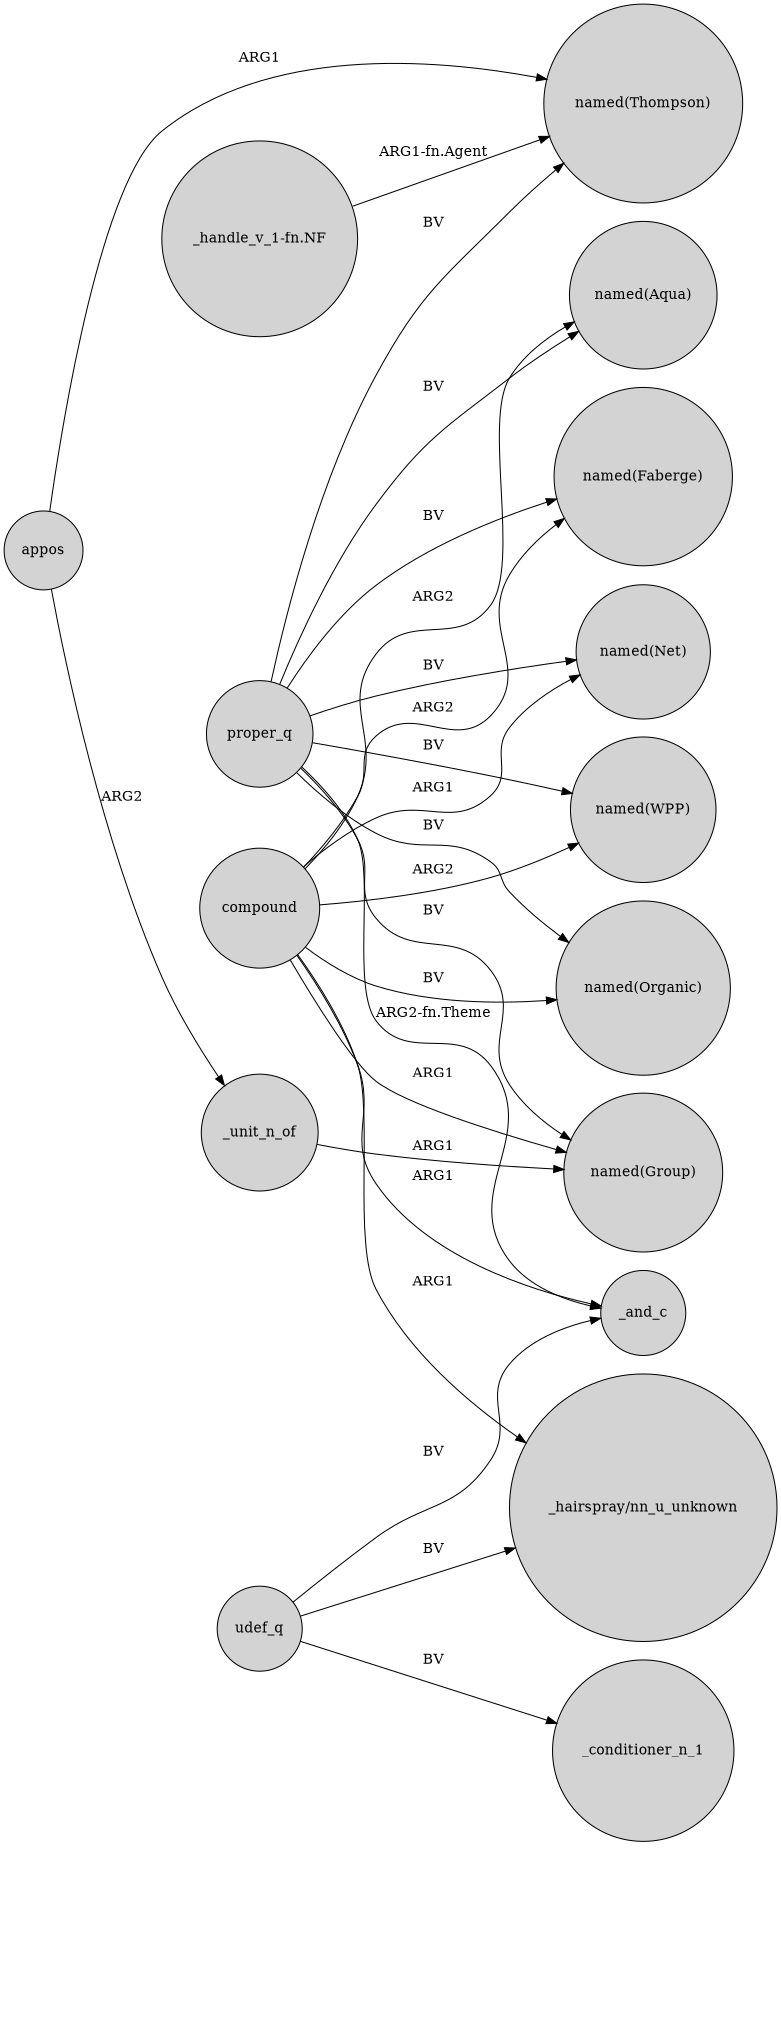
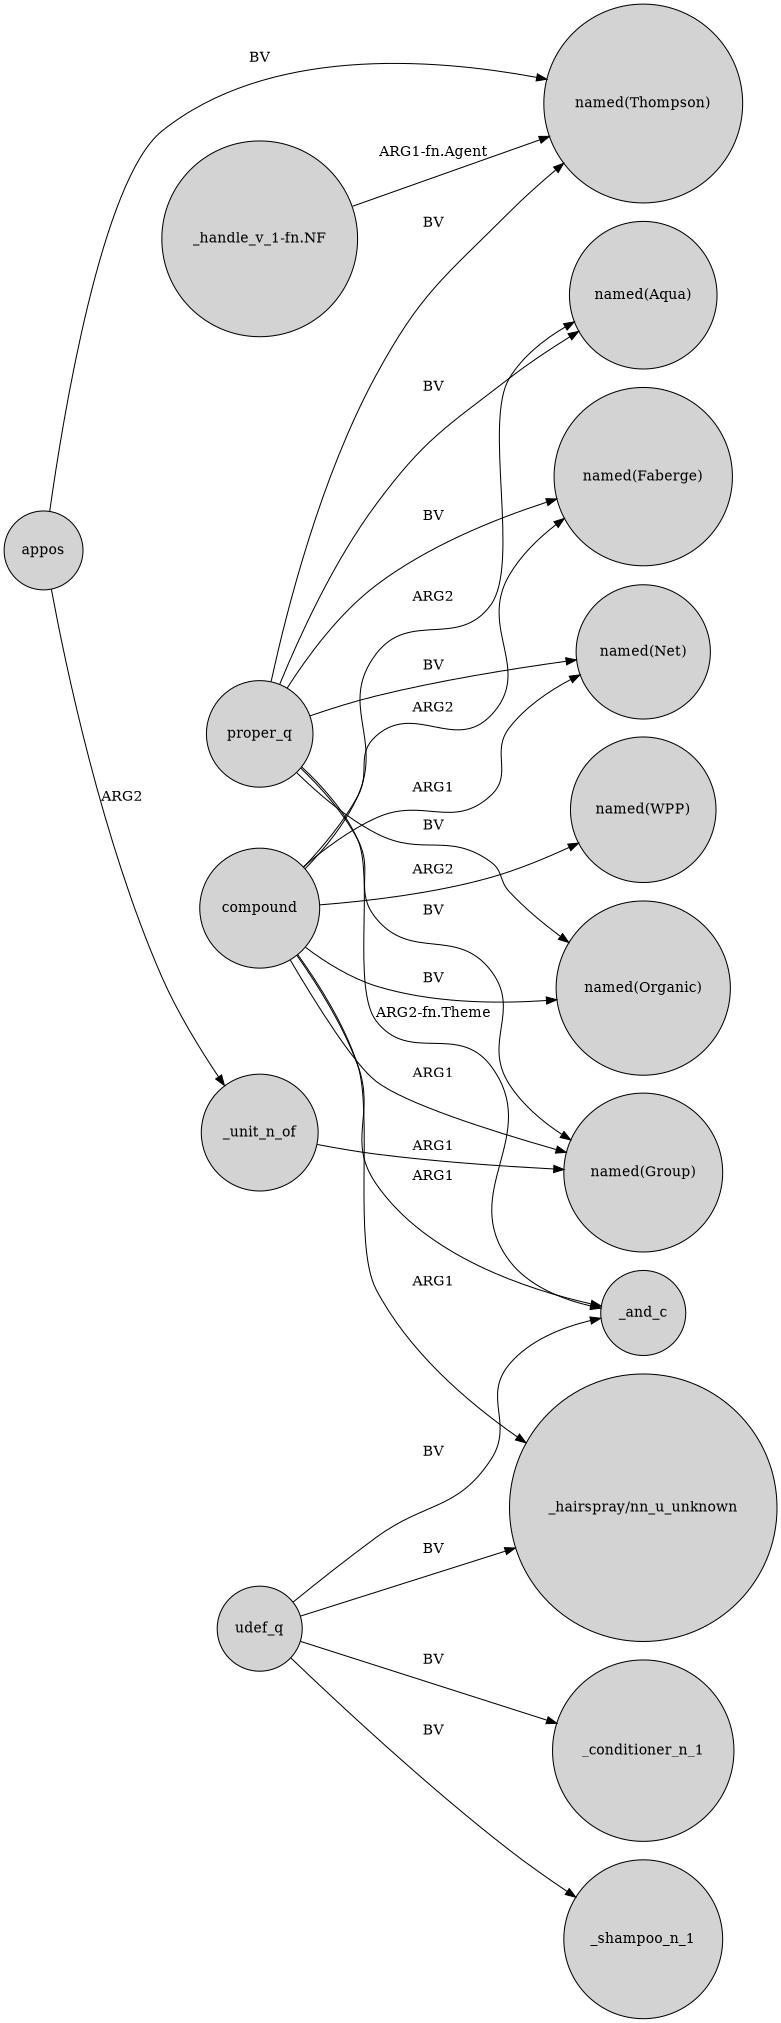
edge "appos" -> "named(Thompson)": label "ARG1" -> "BV"
edge "proper_q" -> "named(WPP)": removed, label "BV"
node "_shampoo_n_1": added
